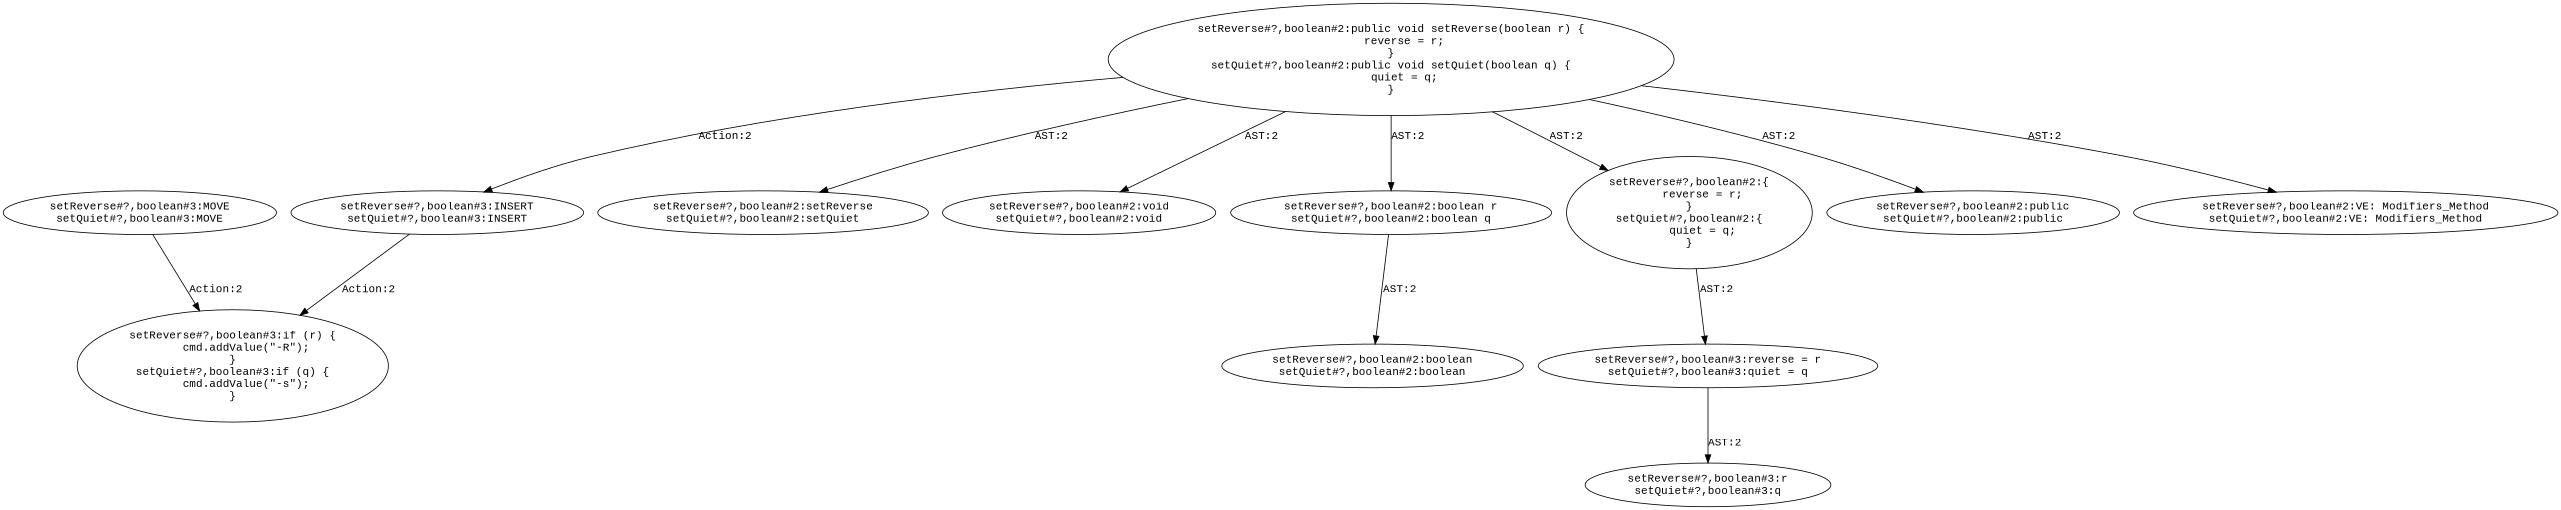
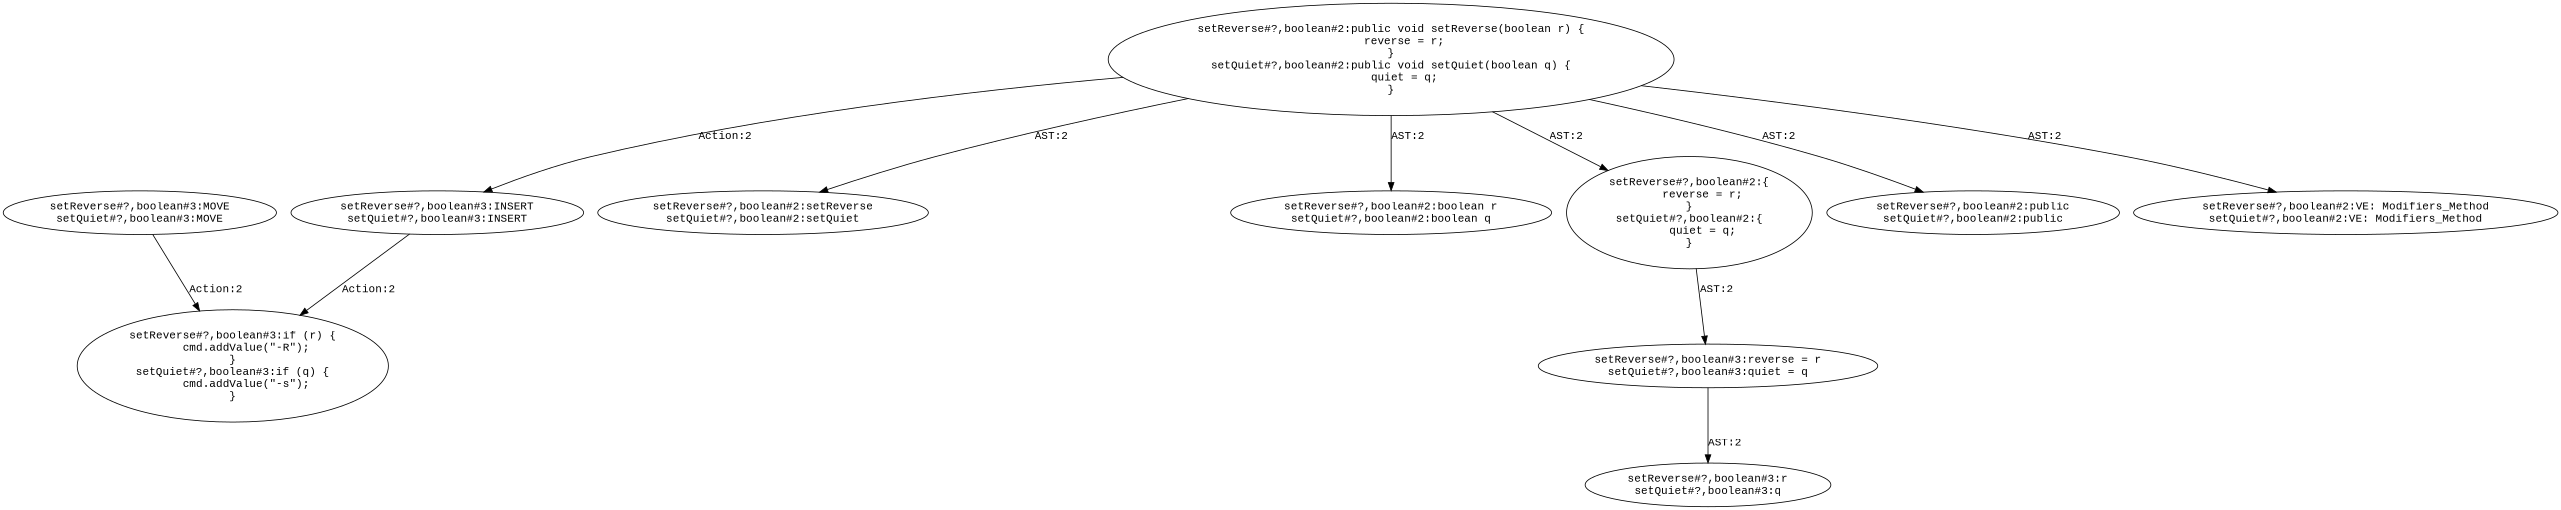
node "setReverse#?,boolean#2:void setQuiet#?,boolean#2:void": removed
node "setReverse#?,boolean#2:boolean setQuiet#?,boolean#2:boolean": removed
